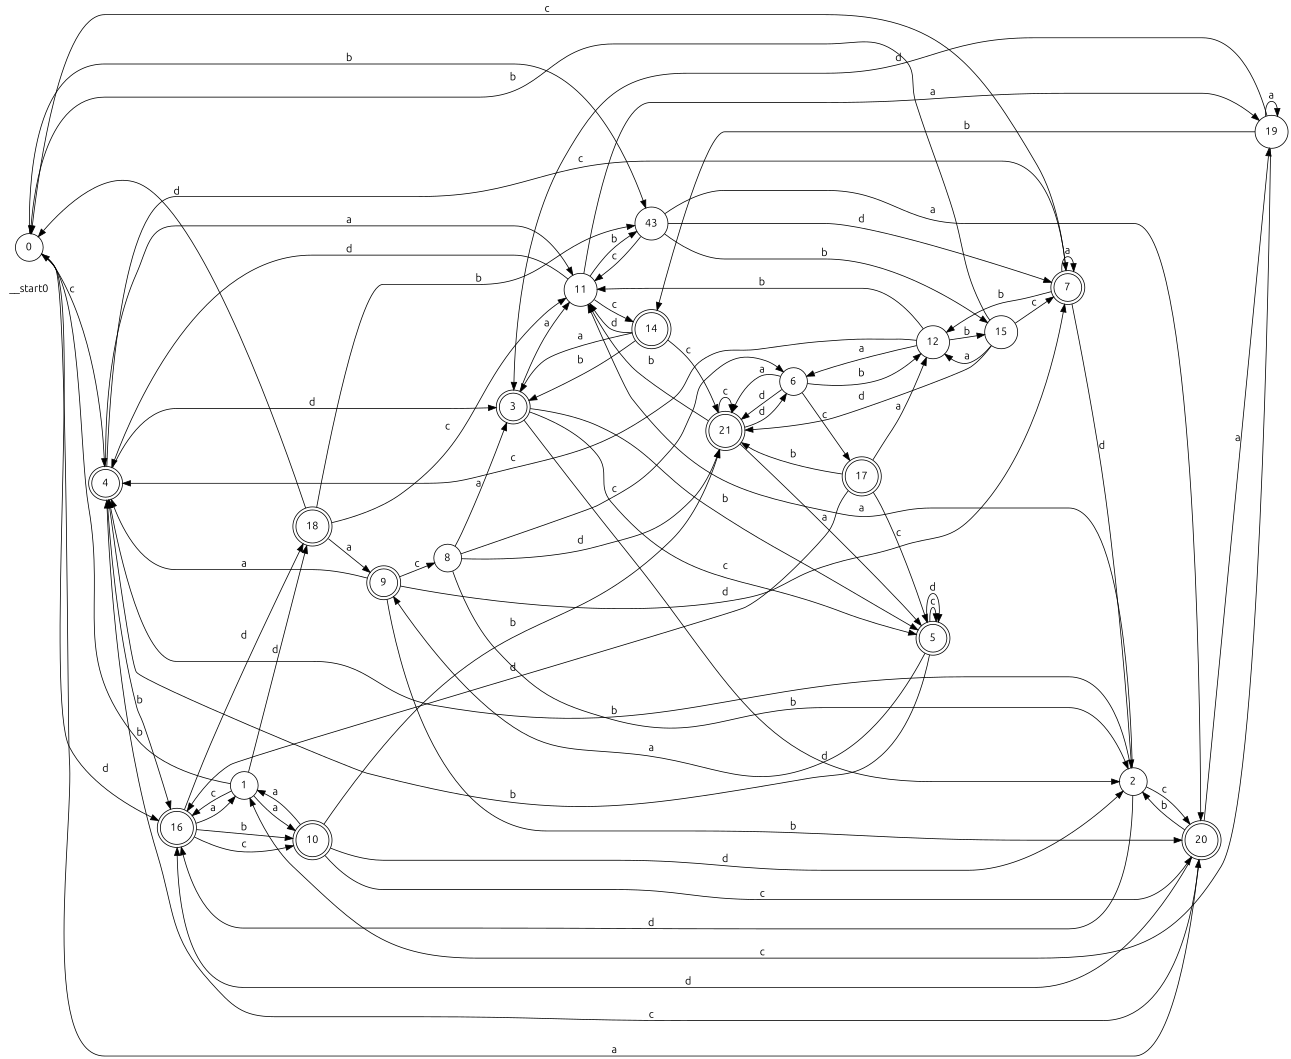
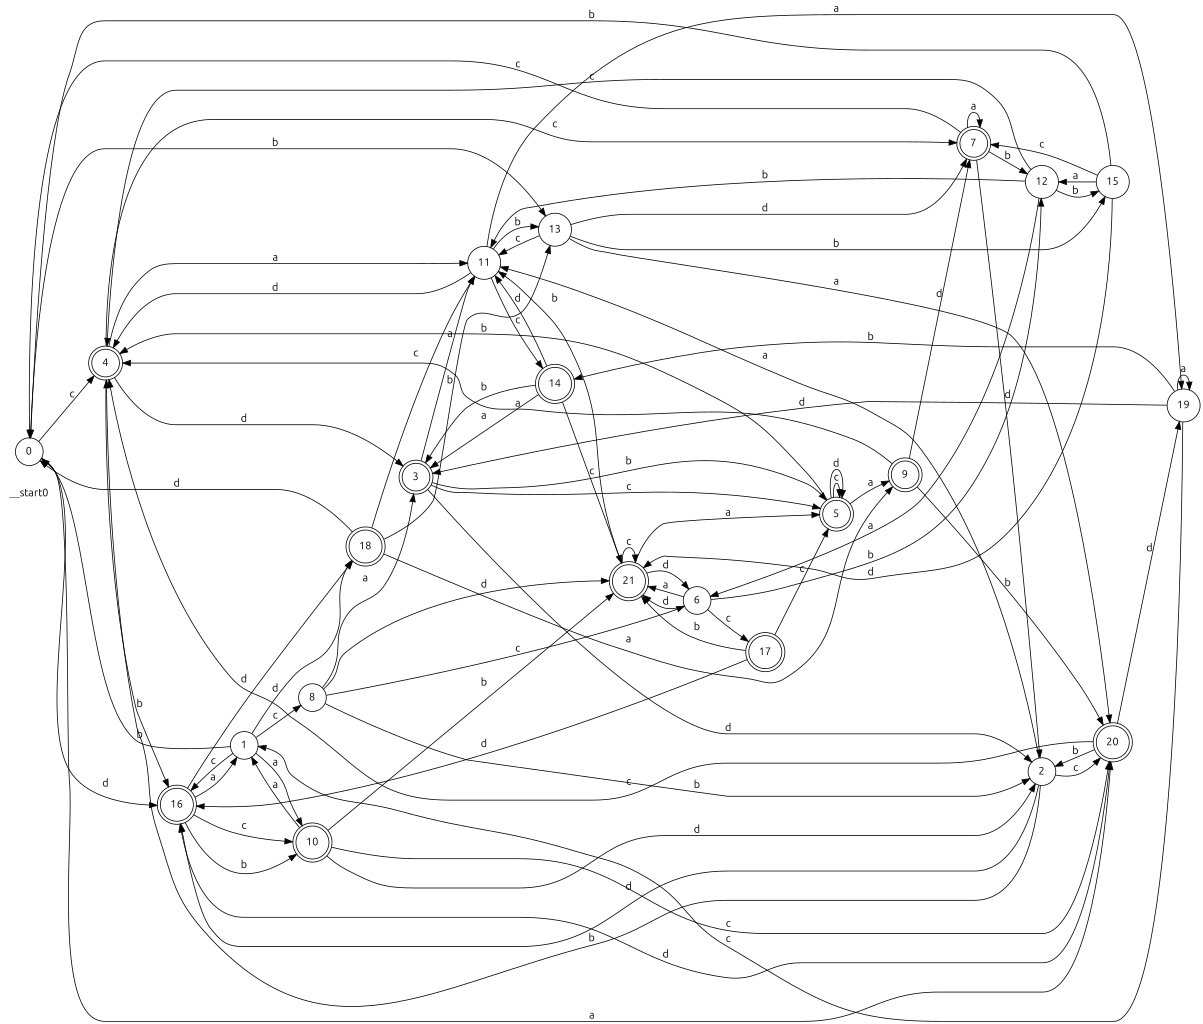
node "43": label "43" -> "13"
edge "17" -> "12": removed, label "a"
edge "20" -> "19": label "a" -> "d"
edge "9" -> "8": now "1" -> "8"
